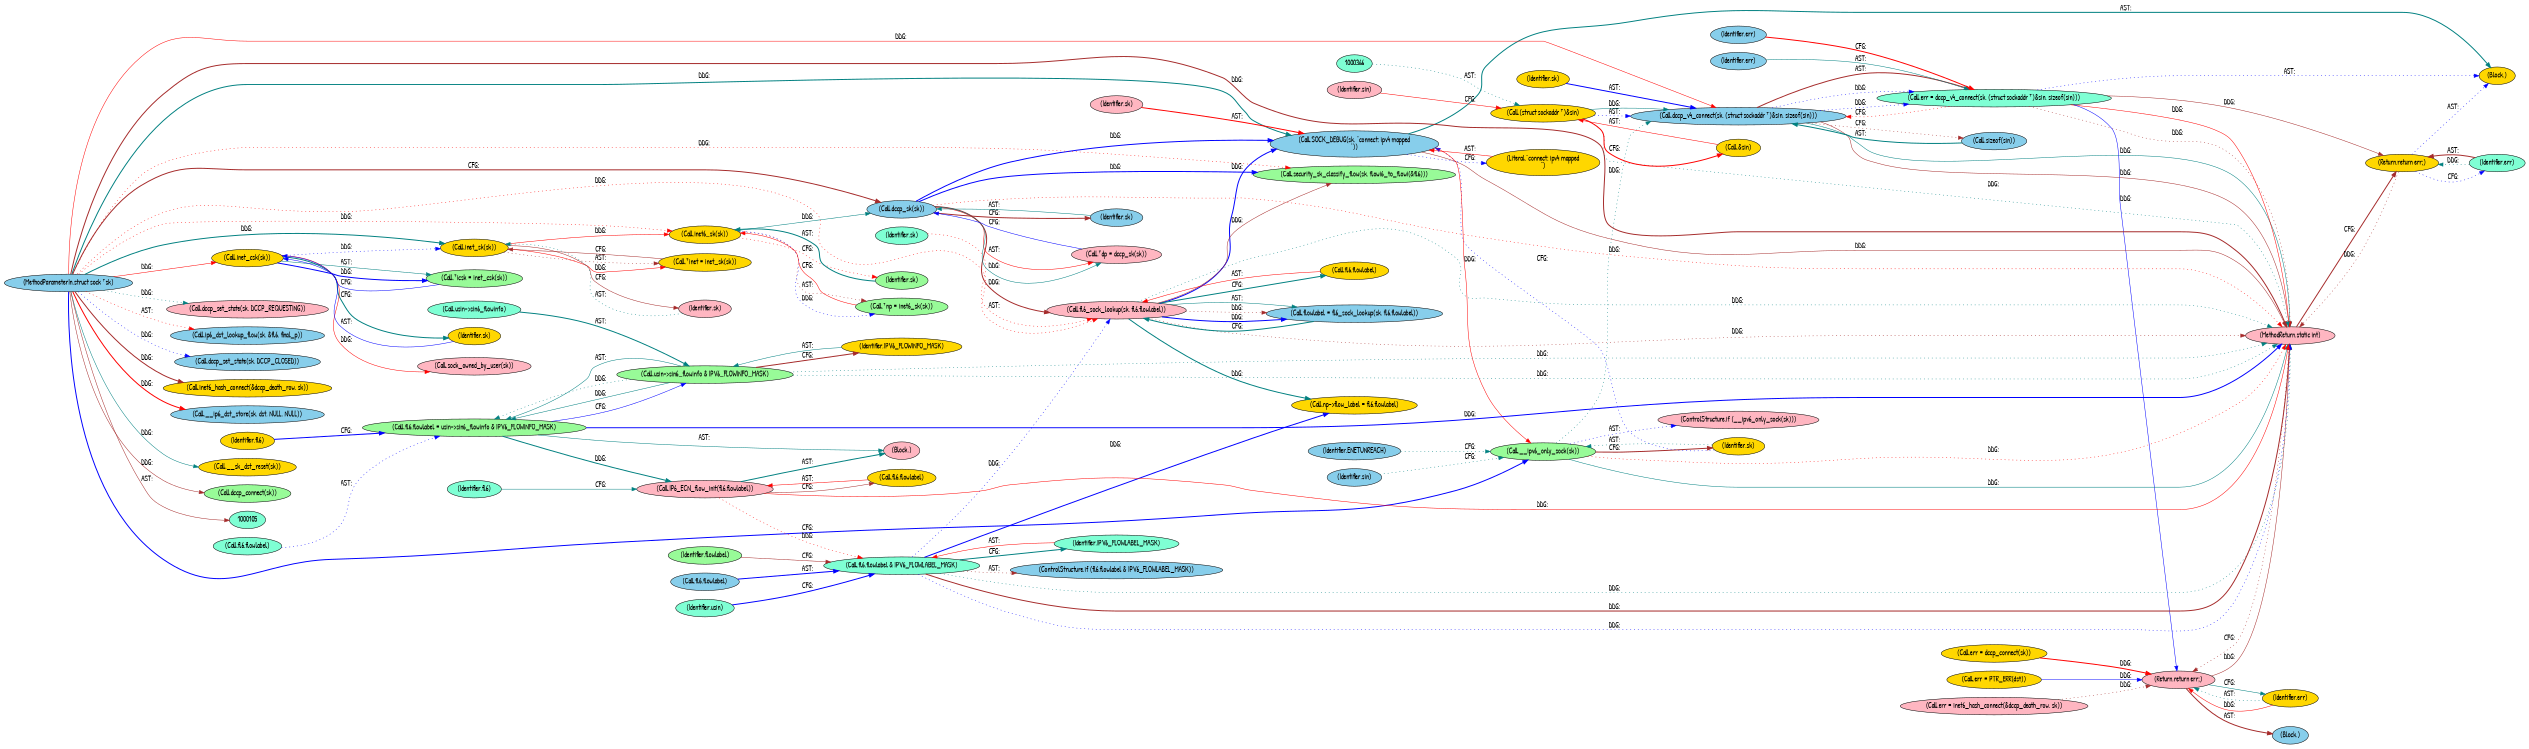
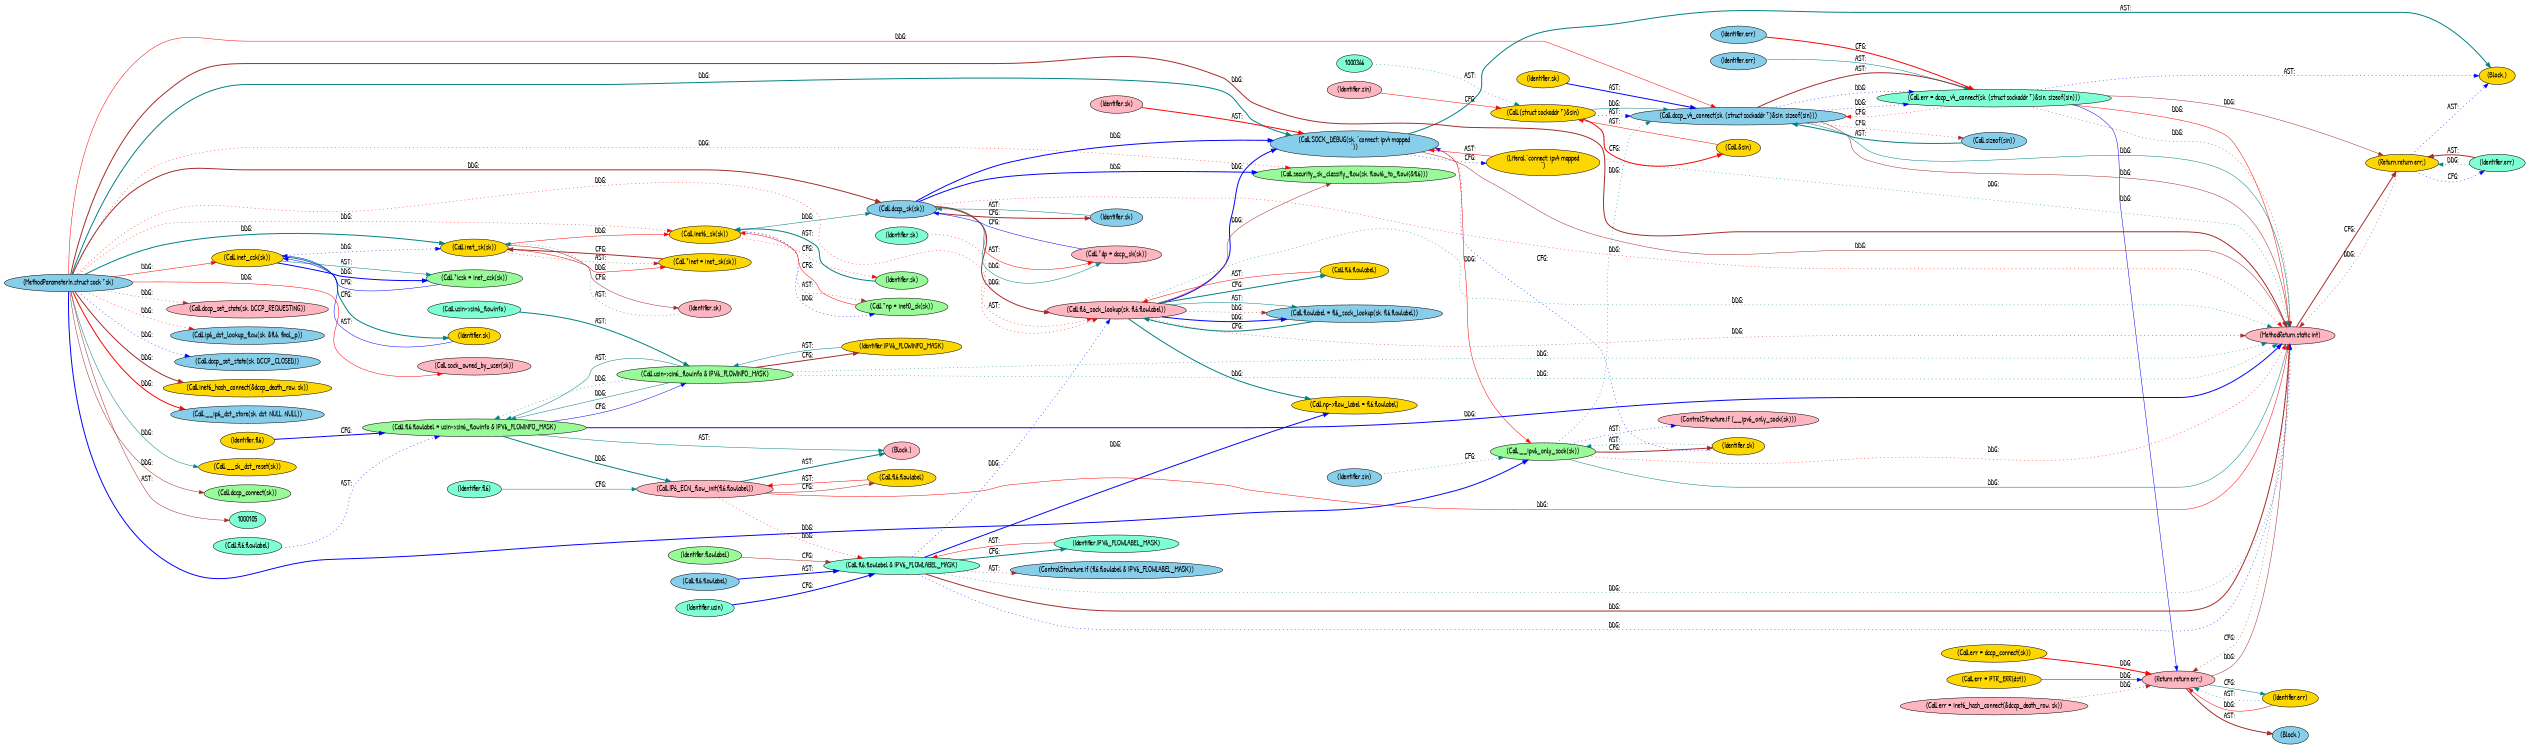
edge "(MethodParameterIn,struct sock *sk)" -> "(Call,dccp_sk(sk))": label "CFG: " -> "DDG: "
edge "(Call,*inet = inet_sk(sk))" -> "(Call,inet_sk(sk))": style solid -> bold
edge "(MethodParameterIn,struct sock *sk)" -> "(Call,dccp_set_state(sk, DCCP_REQUESTING))": color teal -> brown
node "(Call,*np = inet6_sk(sk))": label "(Call,*np = inet6_sk(sk))" -> "(Call,*np = inet0_sk(sk))"
edge "(MethodParameterIn,struct sock *sk)" -> "(Call,ip6_dst_lookup_flow(sk, &fl6, final_p))": label "AST: " -> "DDG: "
edge "(Call,inet_csk(sk))" -> "(Call,sock_owned_by_user(sk))": now "(MethodParameterIn,struct sock *sk)" -> "(Call,sock_owned_by_user(sk))"
node "(Identifier,ENETUNREACH)": removed
edge "(MethodParameterIn,struct sock *sk)" -> "(Call,__ipv6_only_sock(sk))": label "CFG: " -> "DDG: "
